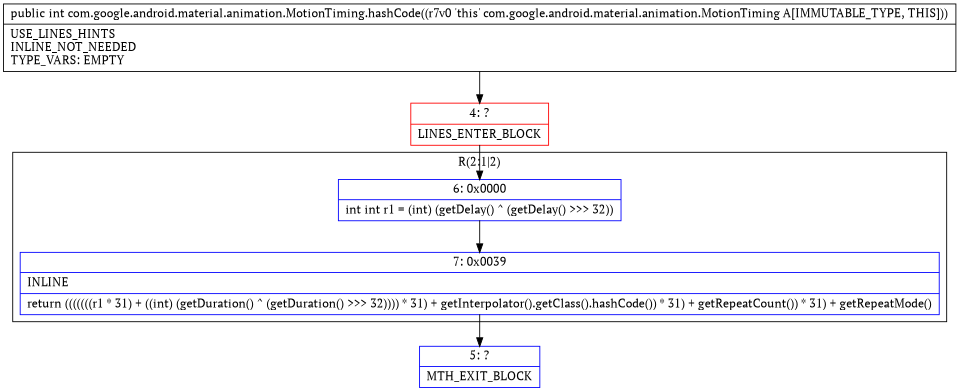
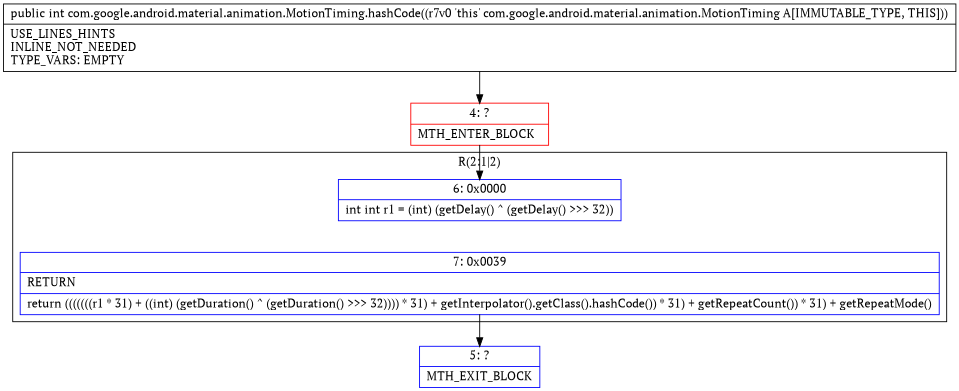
node "4: ?": text "LINES_ENTER_BLOCK" -> "MTH_ENTER_BLOCK"
edge "6: 0x0000" -> "7: 0x0039": removed
node "7: 0x0039": text "INLINE" -> "RETURN"
